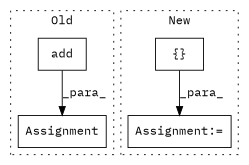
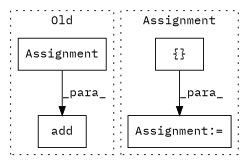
cluster "New": label "New" -> "Assignment"
edge "add" -> "Assignment": reversed
